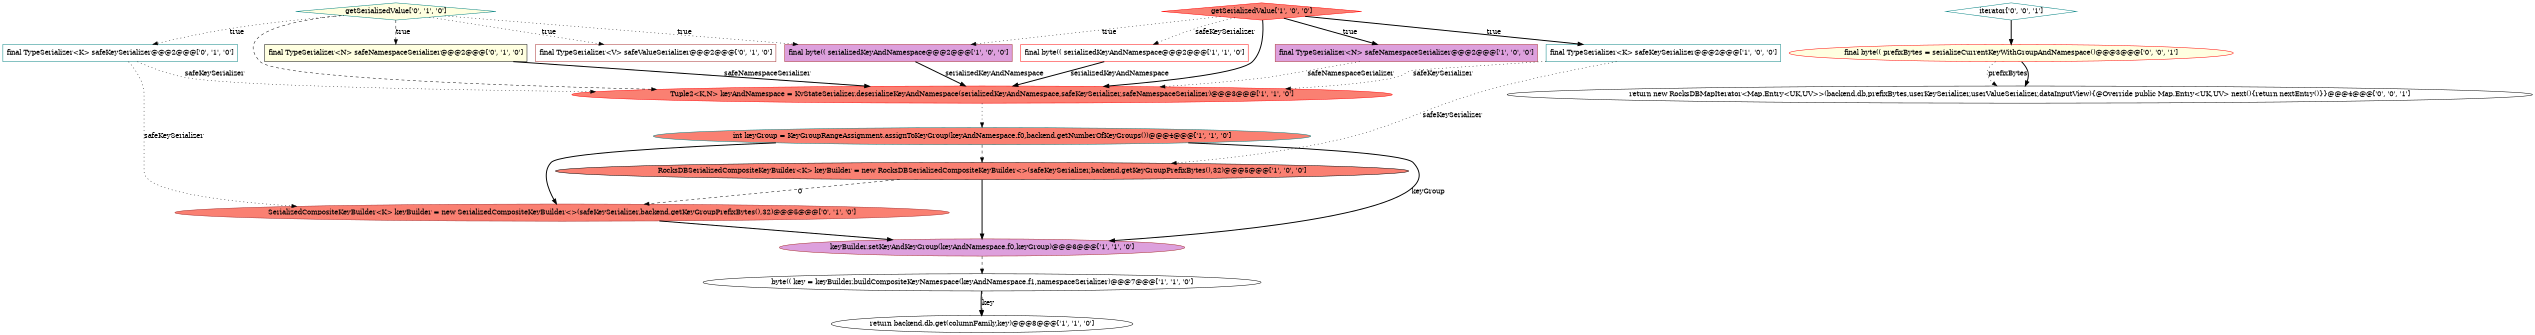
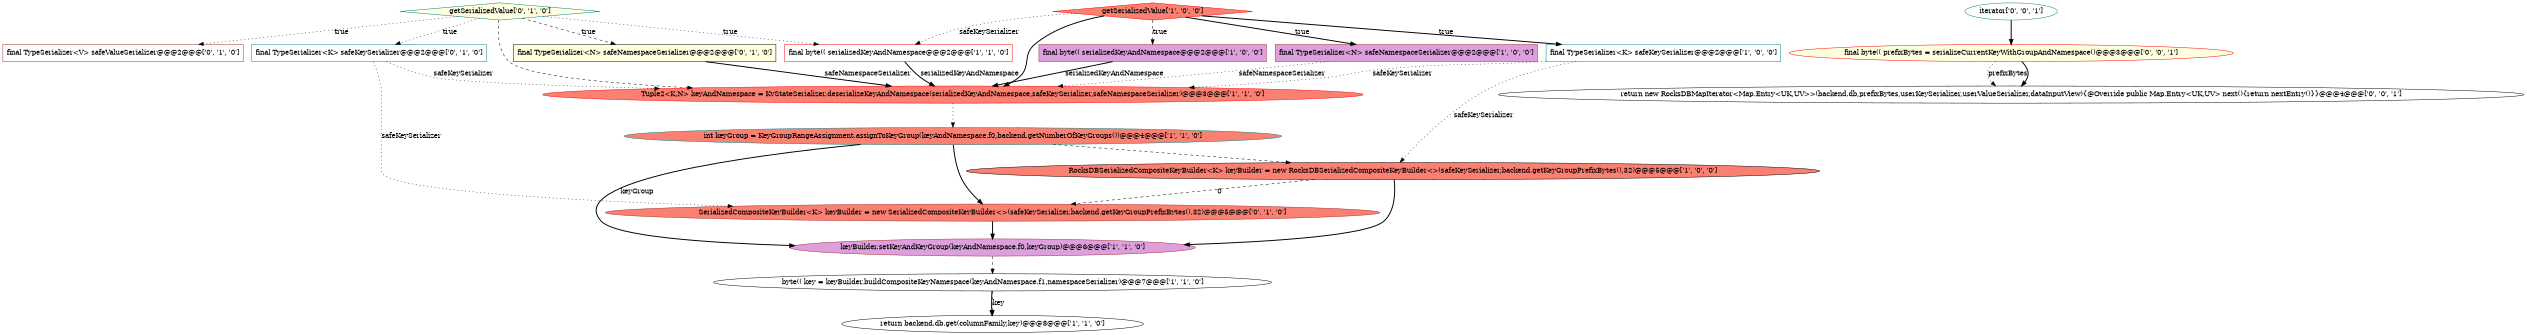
node "iterator['0', '0', '1']": shape diamond -> ellipse
edge "getSerializedValue['0', '1', '0']" -> "final byte(( serializedKeyAndNamespace@@@2@@@['1', '0', '0']": now "getSerializedValue['0', '1', '0']" -> "final byte(( serializedKeyAndNamespace@@@2@@@['1', '1', '0']"
edge "getSerializedValue['1', '0', '0']" -> "final byte(( serializedKeyAndNamespace@@@2@@@['1', '0', '0']": style dotted -> dashed
